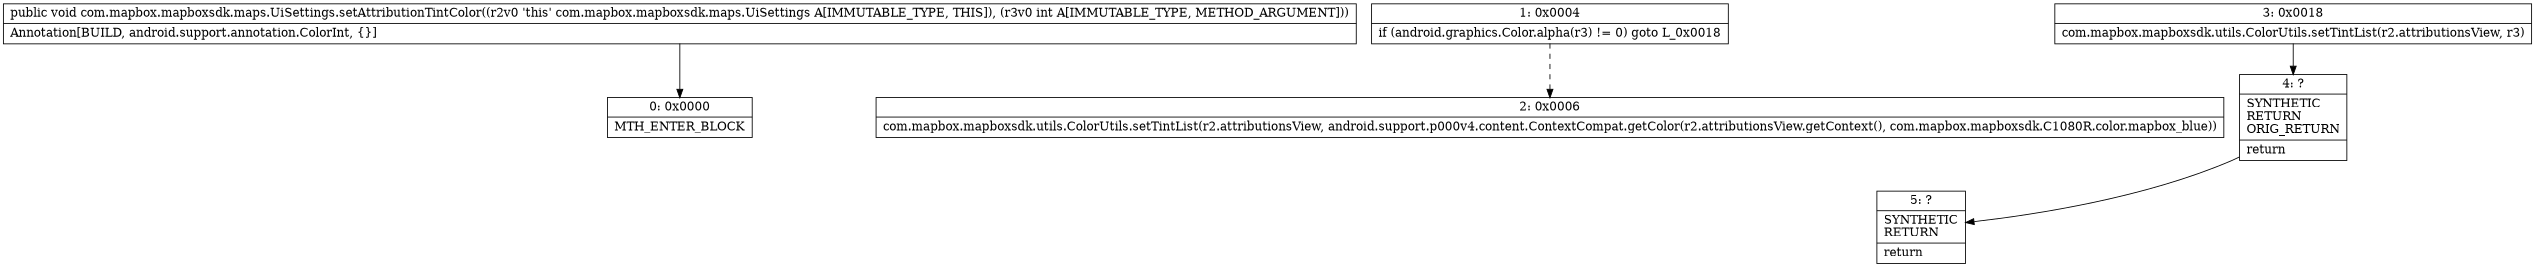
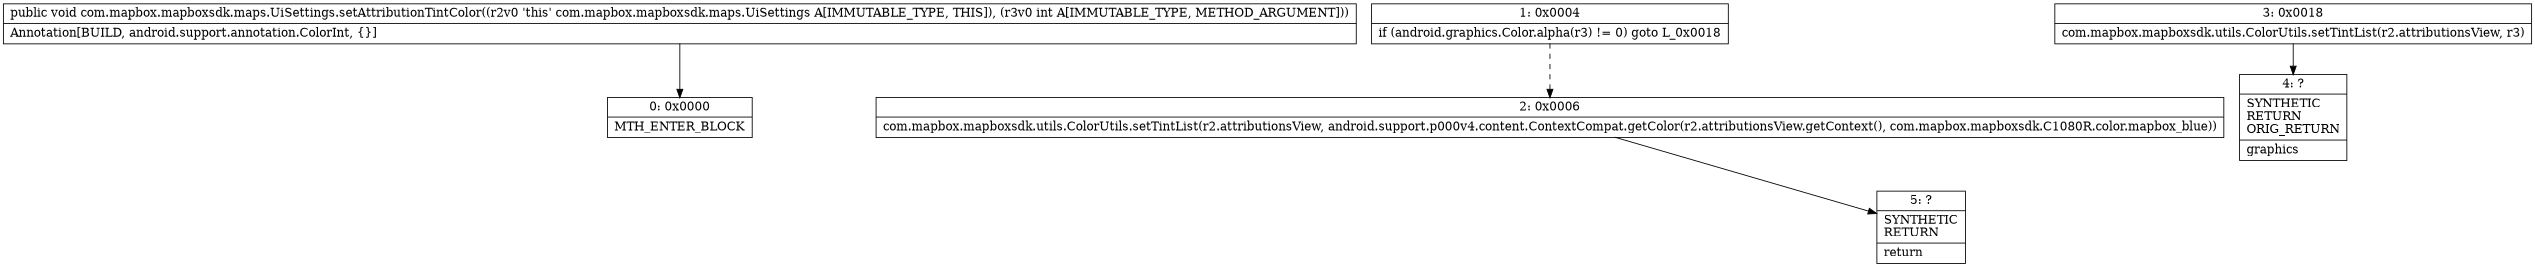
node "4: ?": text "return" -> "graphics"
edge "4: ?" -> "5: ?": now "2: 0x0006" -> "5: ?"
